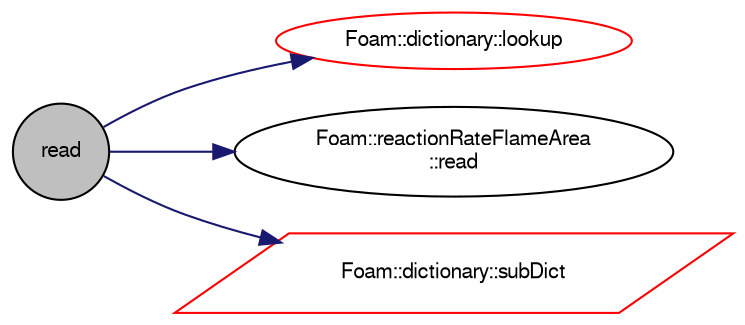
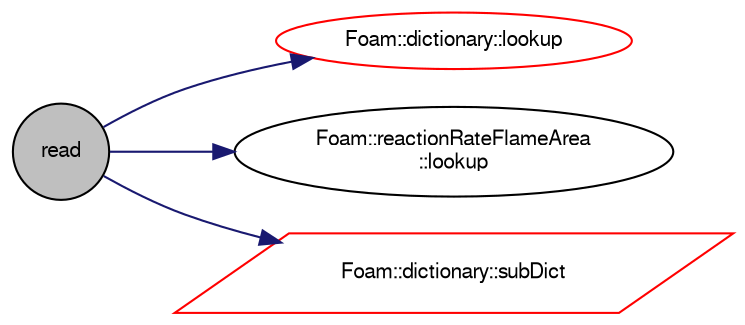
node "Foam::reactionRateFlameArea ::read": label "Foam::reactionRateFlameArea ::read" -> "Foam::reactionRateFlameArea ::lookup"
